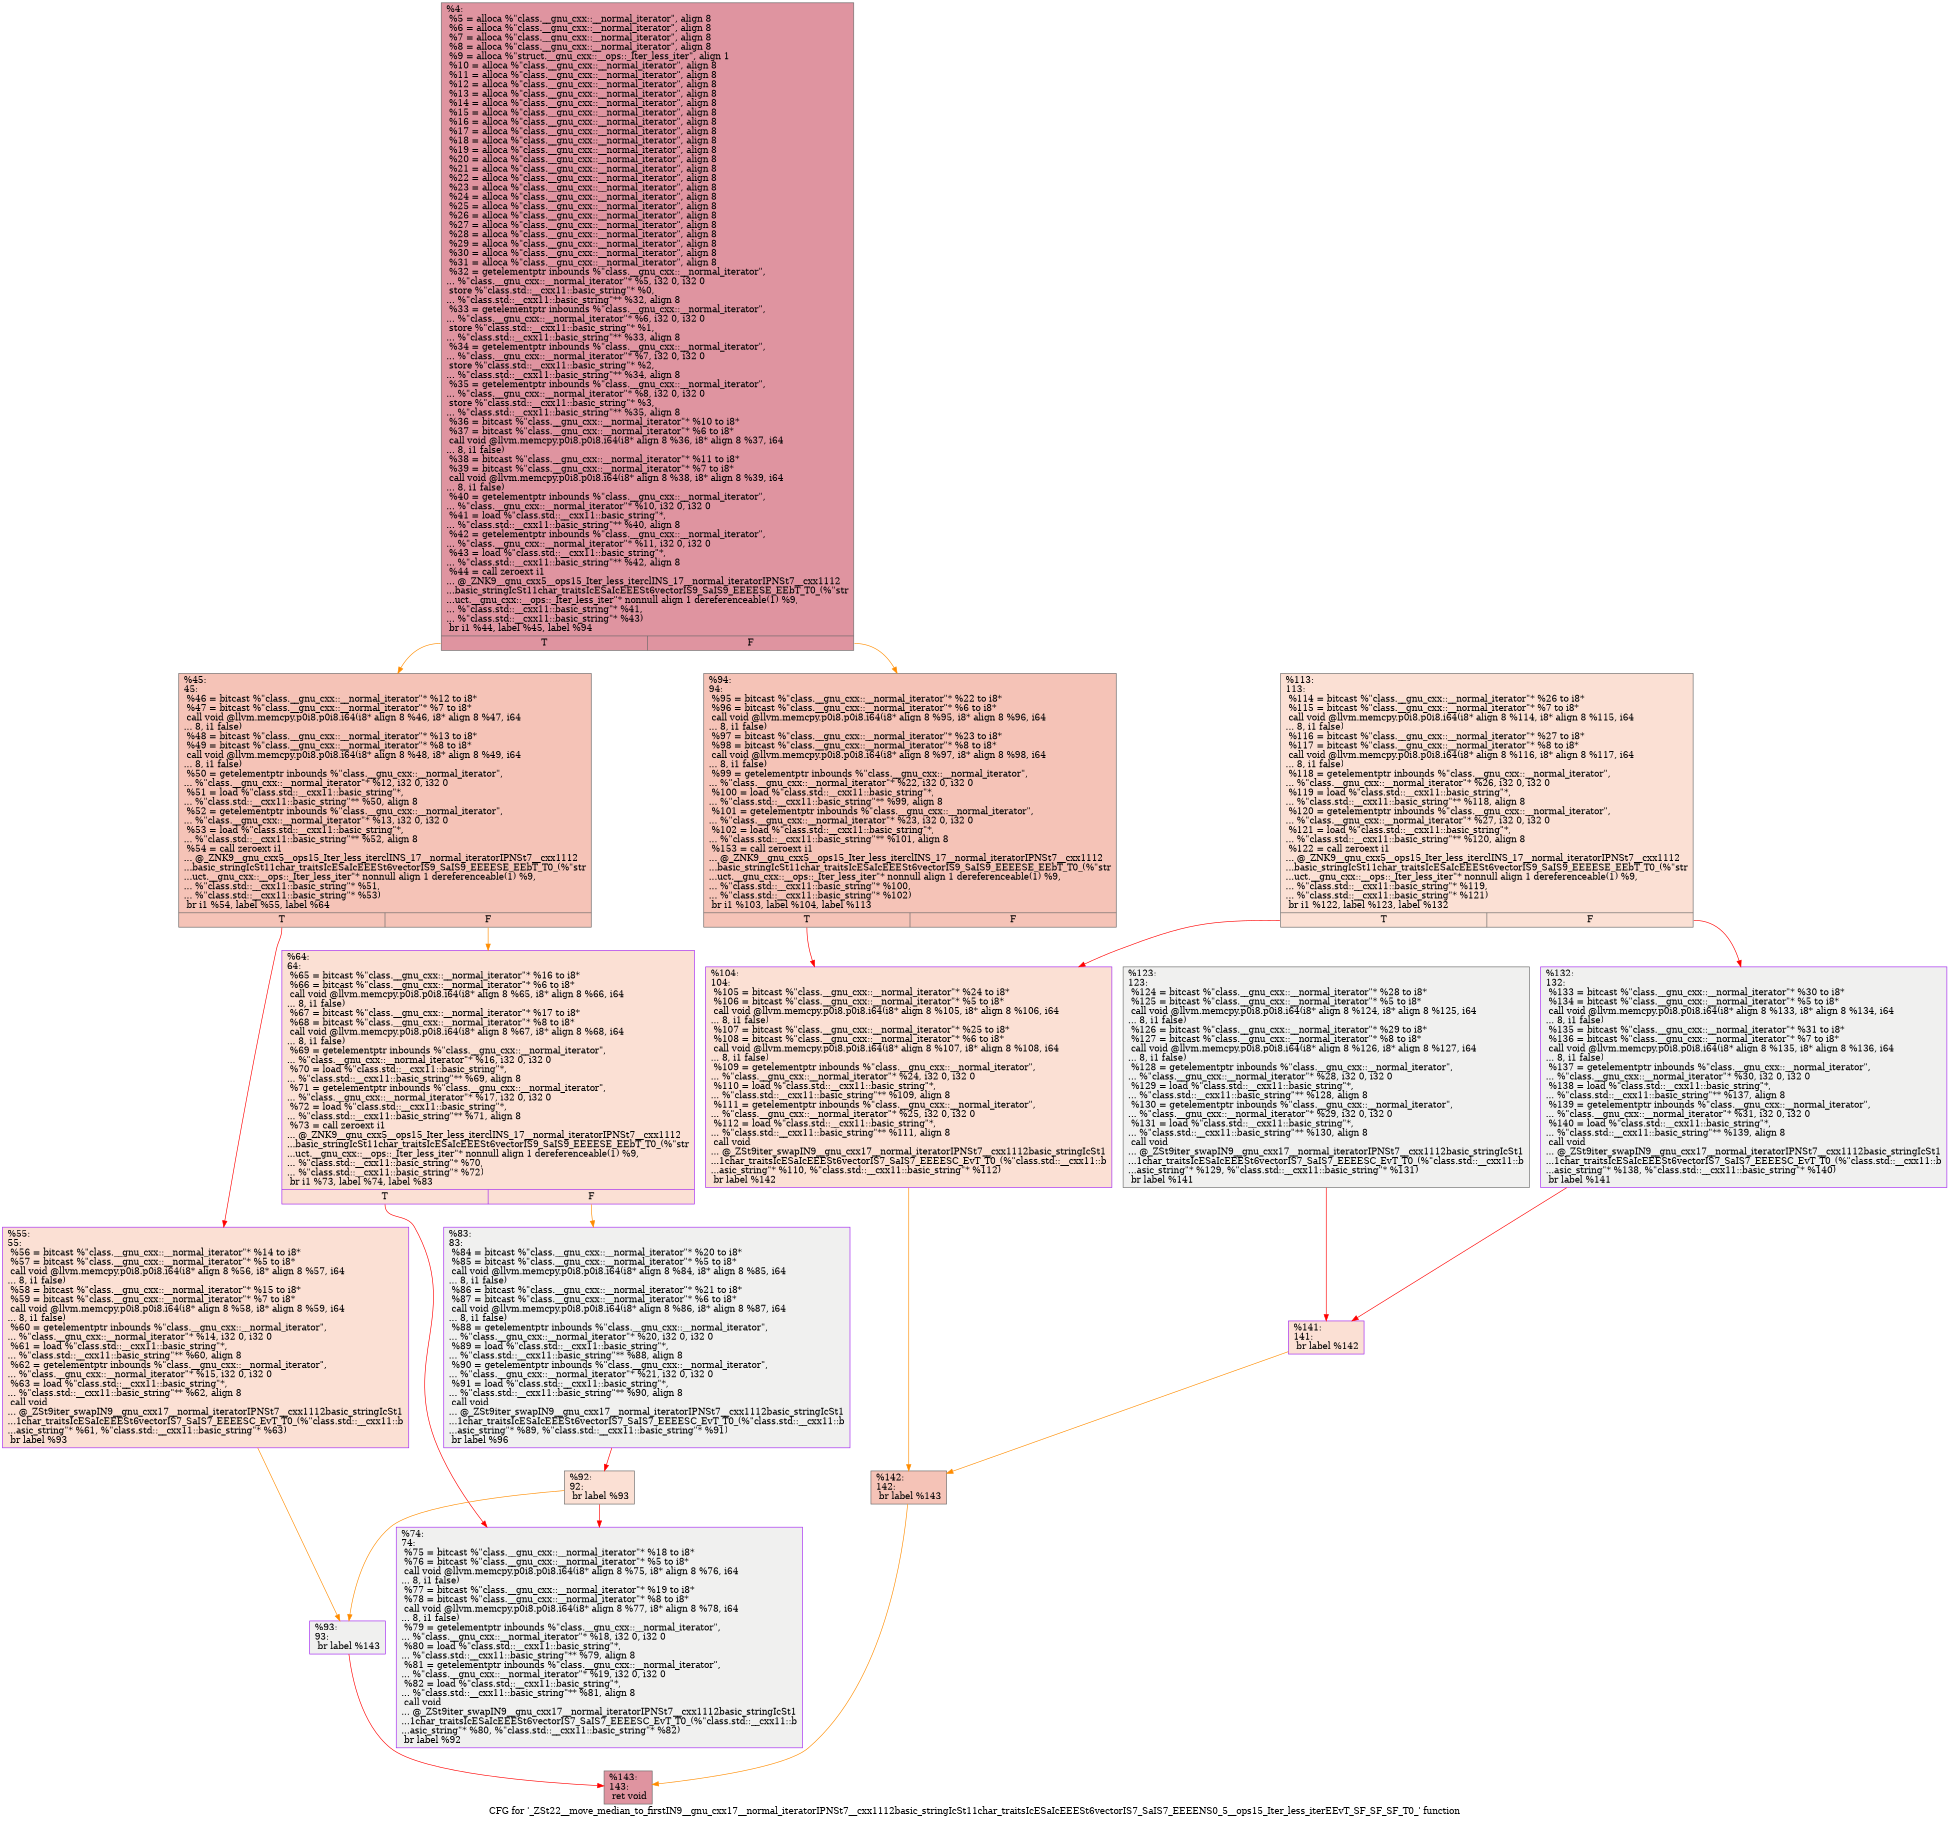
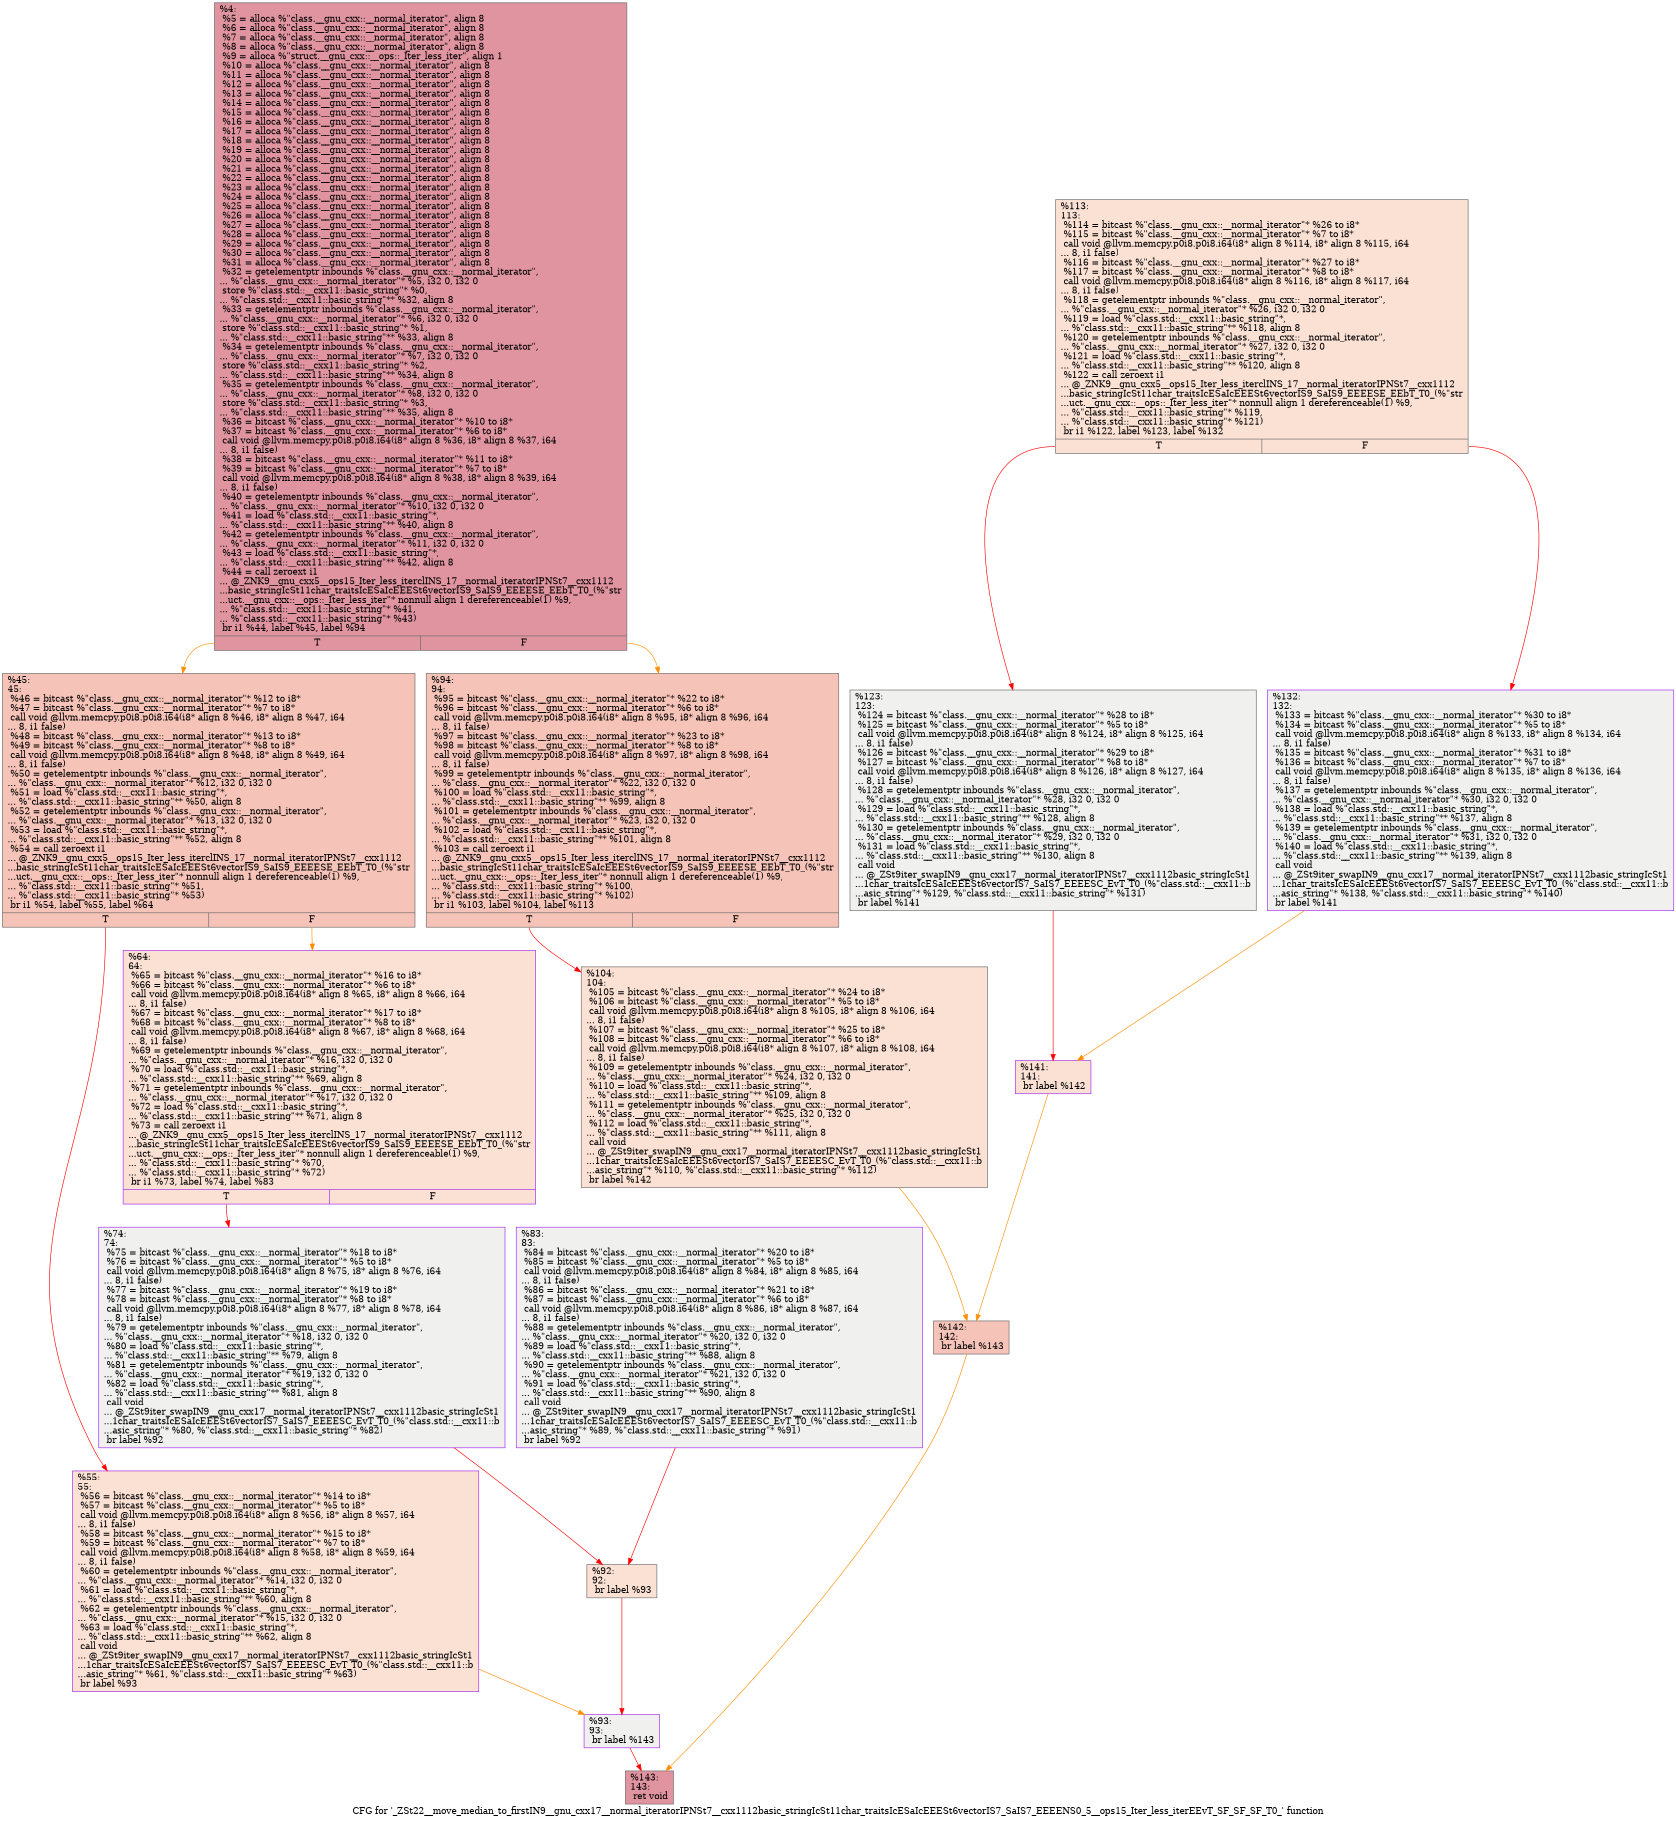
node "%94:": text "%153 = call zeroext i1" -> "%103 = call zeroext i1"
edge "%113:" -> "%104:": now "%113:" -> "%123:"
node "%104:": color purple -> gray40
edge "%64:" -> "%83:": removed
edge "%132:" -> "%141:": color red -> darkorange
node "%83:": text "br label %96" -> "br label %92"
edge "%92:" -> "%93:": color darkorange -> red
edge "%92:" -> "%74:": reversed
